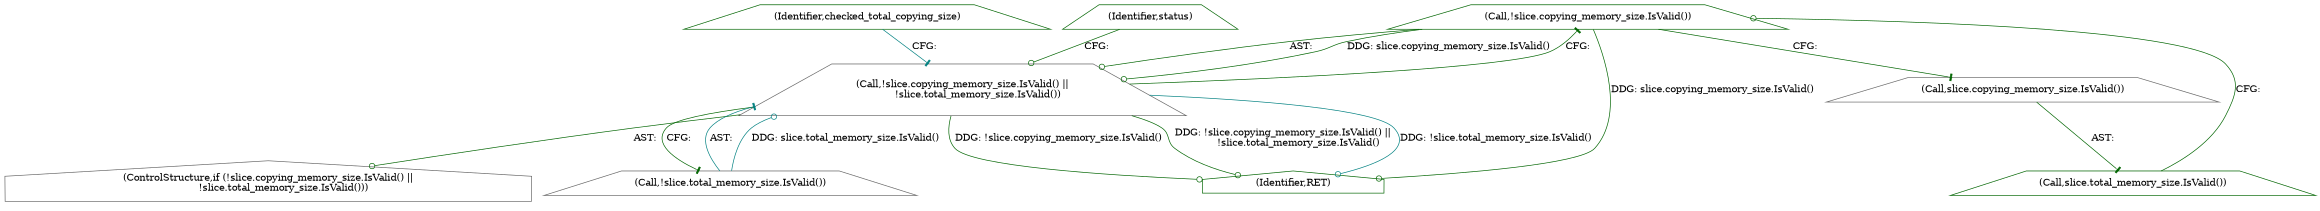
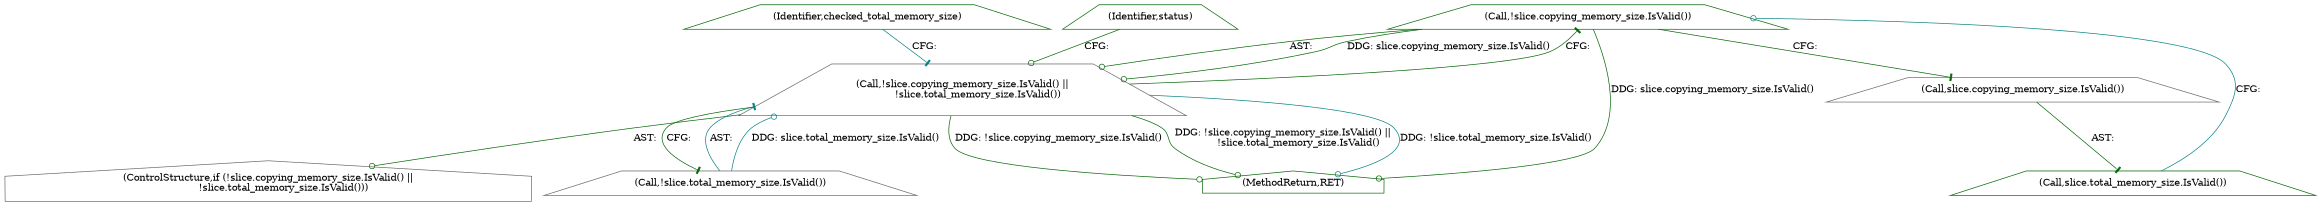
node "(Identifier,checked_total_copying_size)": label "(Identifier,checked_total_copying_size)" -> "(Identifier,checked_total_memory_size)"
edge "(Call,slice.total_memory_size.IsValid())" -> "(Call,!slice.copying_memory_size.IsValid())": color darkgreen -> teal
node "(Identifier,RET)": label "(Identifier,RET)" -> "(MethodReturn,RET)"
